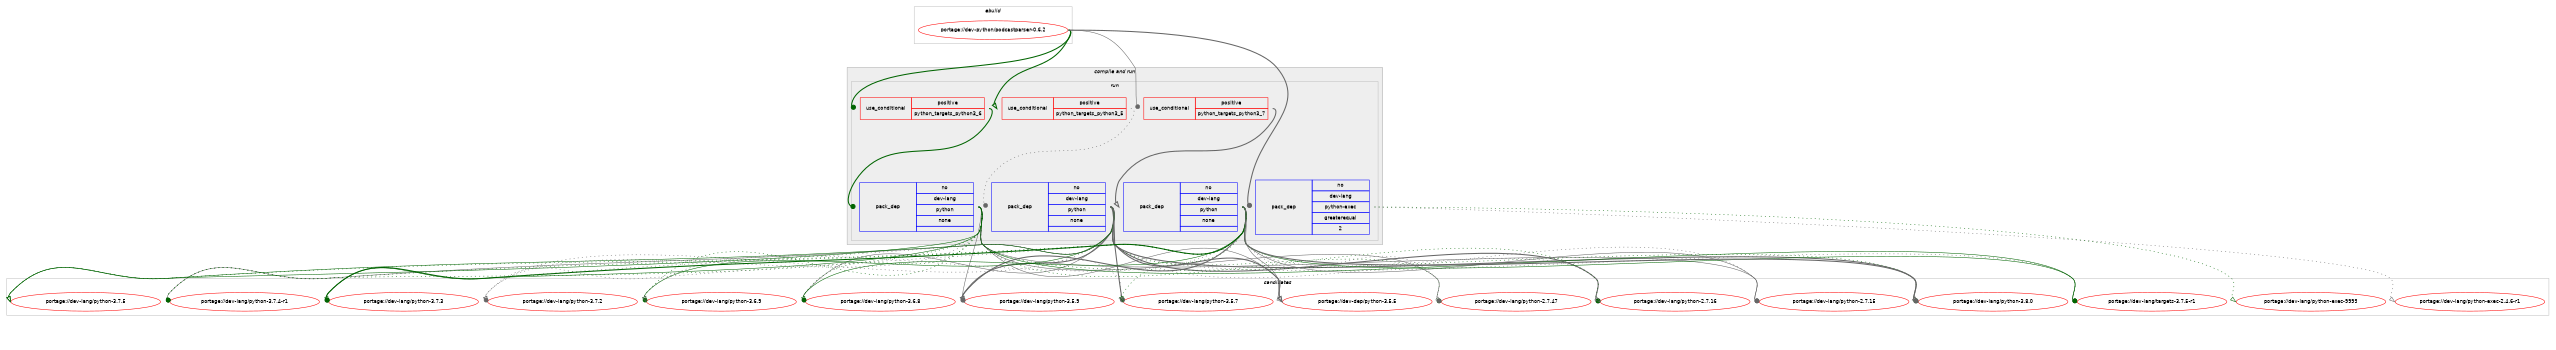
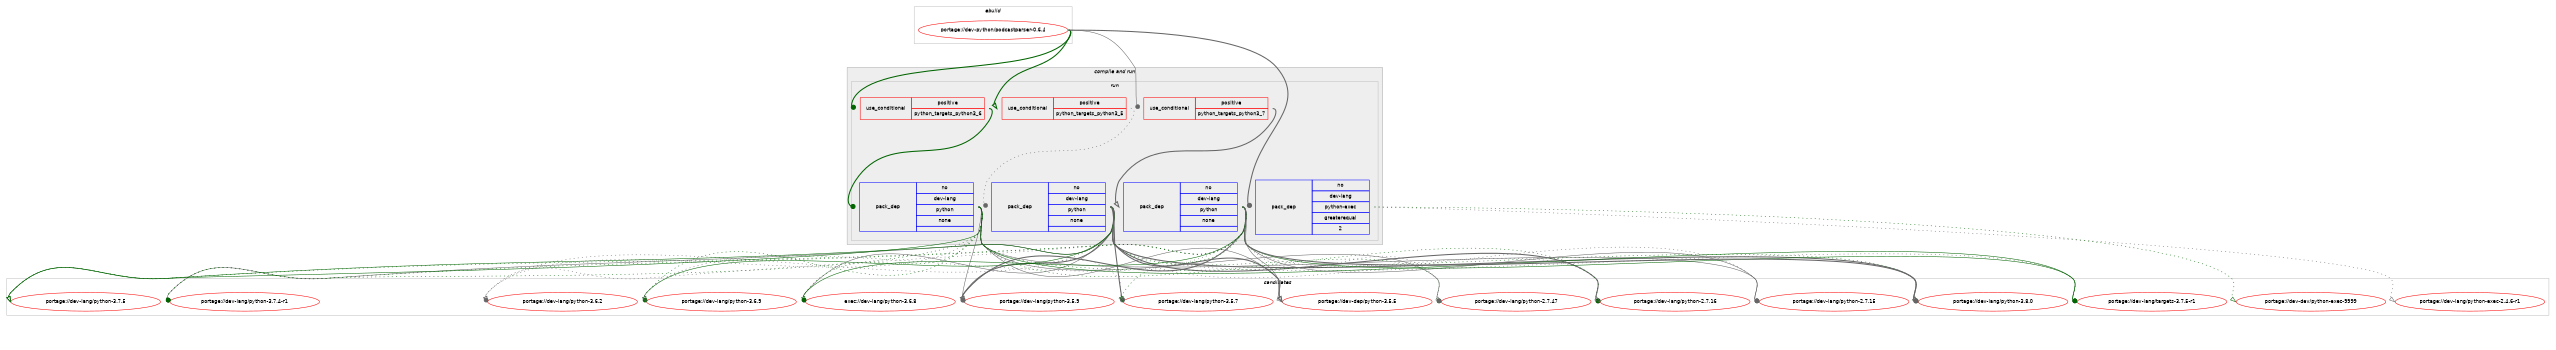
node "portage://dev-python/podcastparser-0.6.2": label "portage://dev-python/podcastparser-0.6.2" -> "portage://dev-python/podcastparser-0.6.4"
node "portage://dev-lang/python-3.7.3": removed
node "portage://dev-lang/python-3.7.2": label "portage://dev-lang/python-3.7.2" -> "portage://dev-lang/python-3.6.2"
node "portage://dev-lang/python-3.6.8": label "portage://dev-lang/python-3.6.8" -> "exec://dev-lang/python-3.6.8"
node "portage://dev-lang/python-exec-9999": label "portage://dev-lang/python-exec-9999" -> "portage://dev-dev/python-exec-9999"
